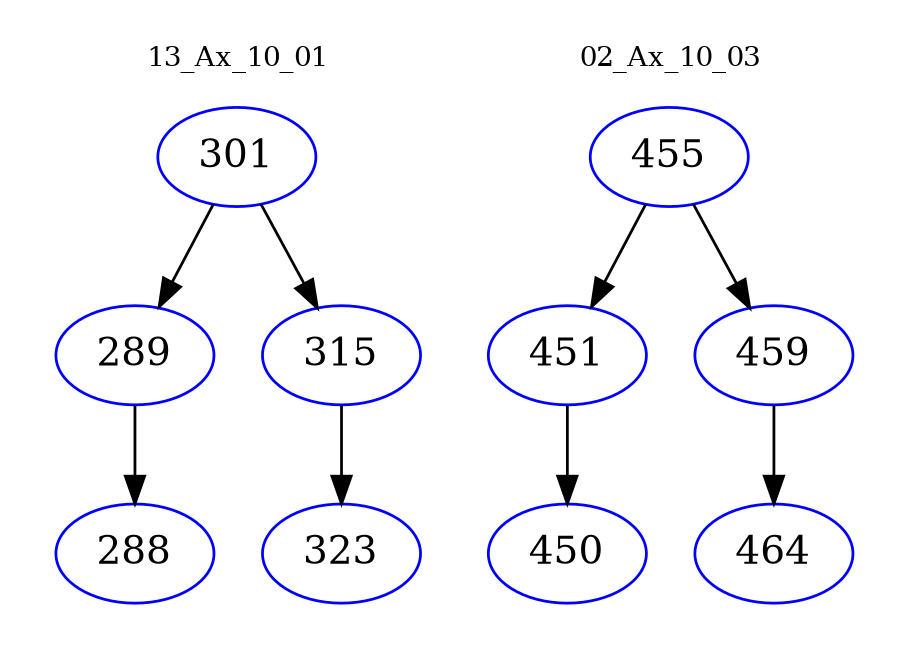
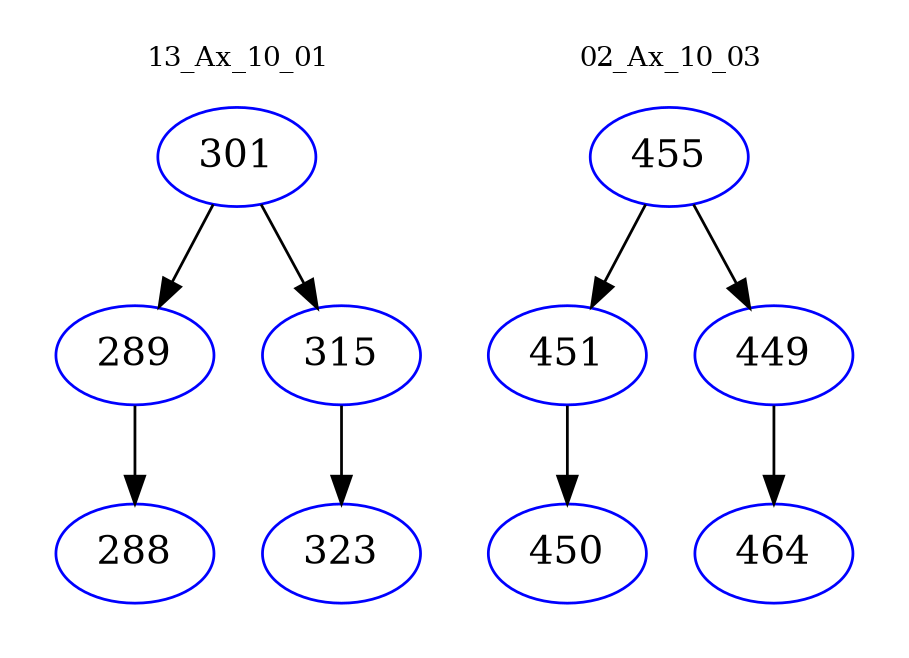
node "459": label "459" -> "449"
